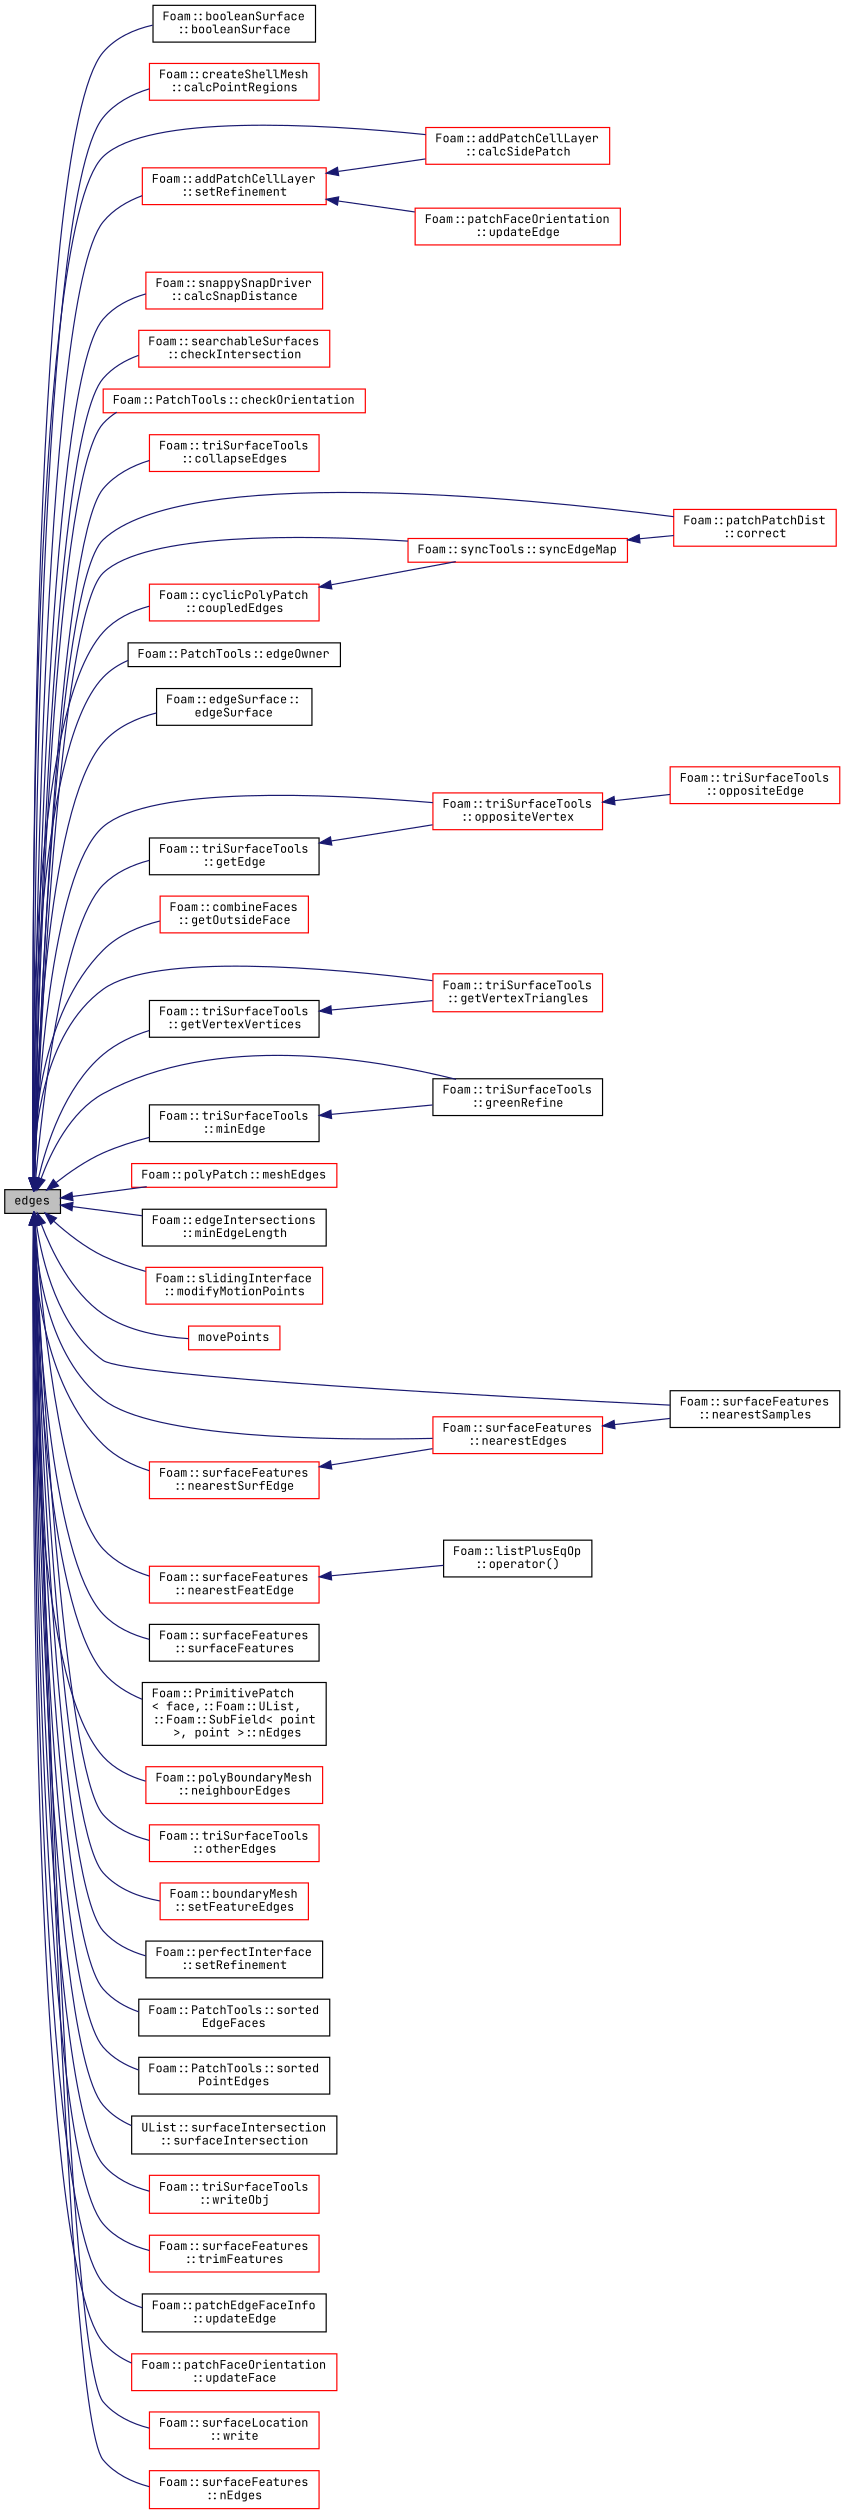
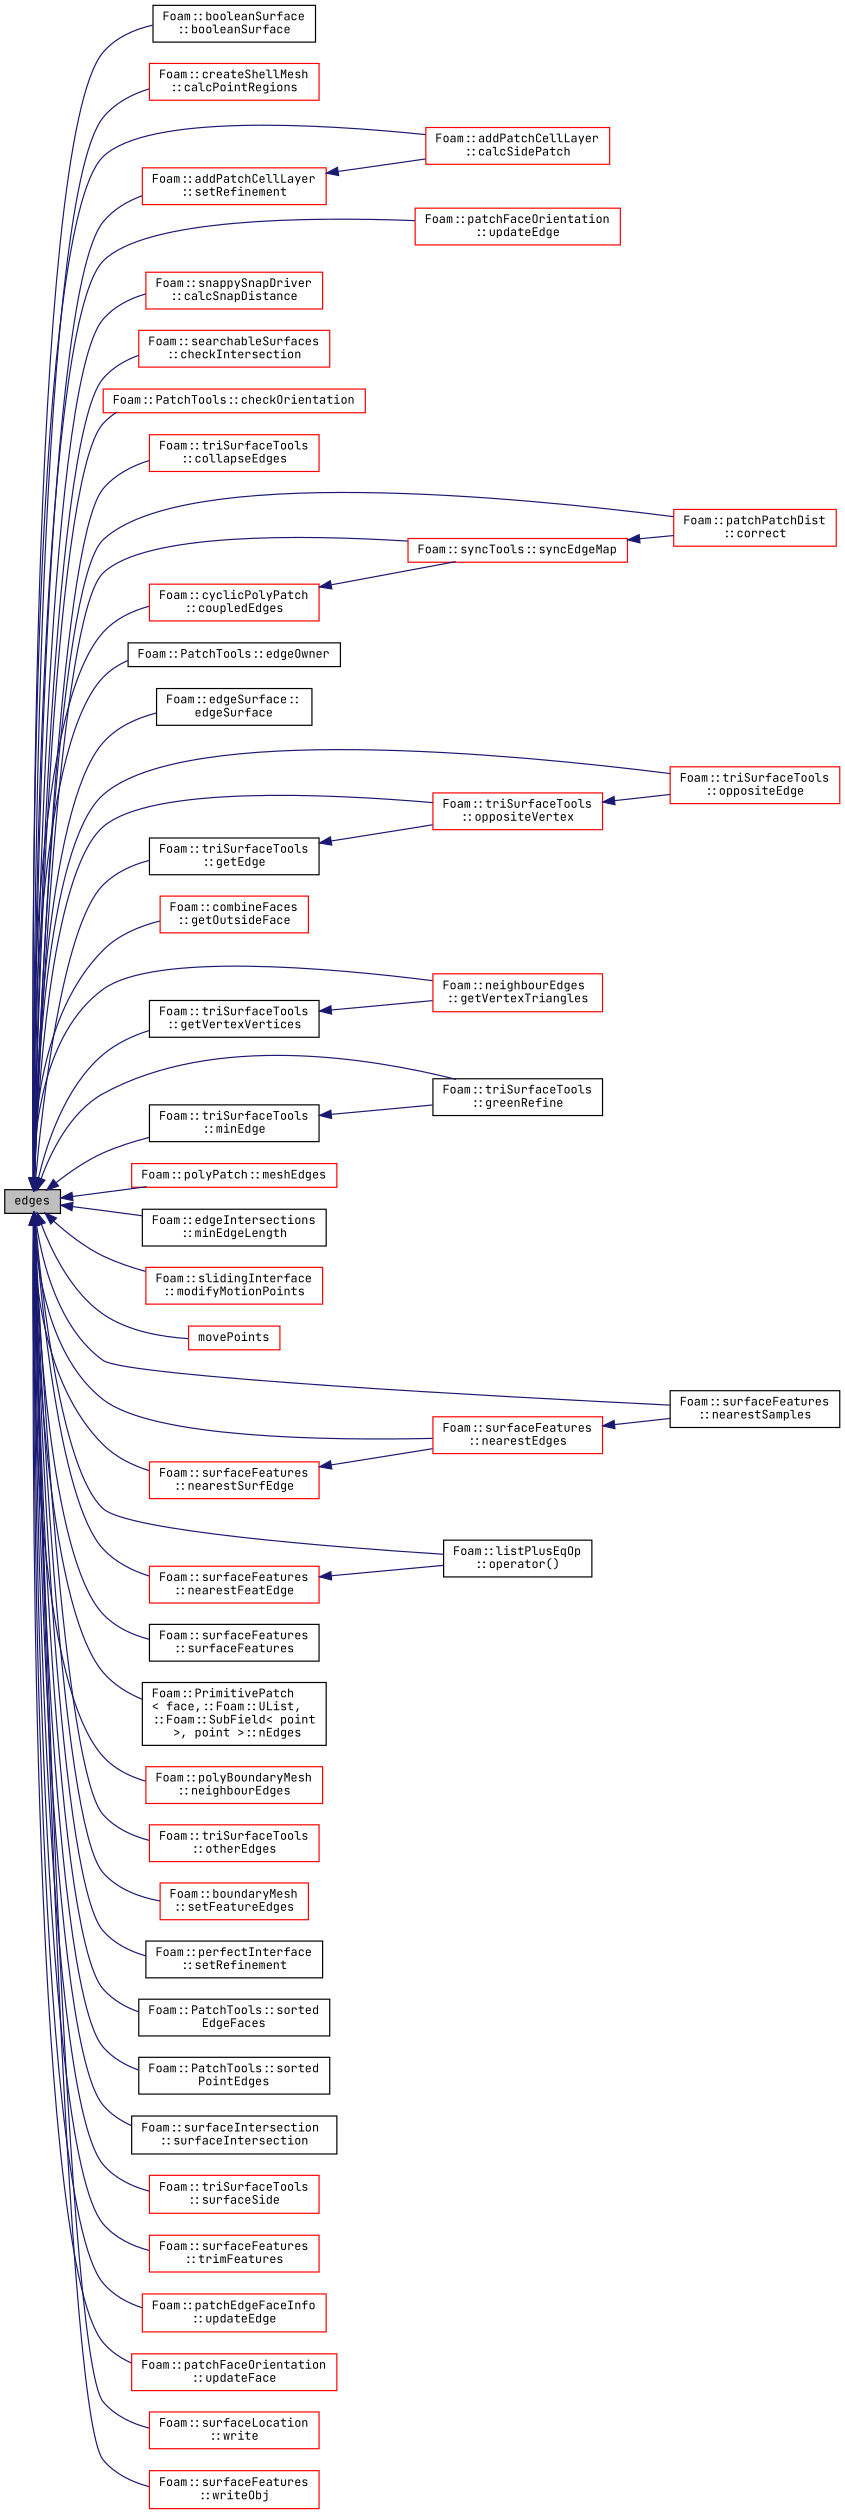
edge "Foam::patchFaceOrientation ::updateEdge" -> "Foam::addPatchCellLayer ::setRefinement": now "Foam::patchFaceOrientation ::updateEdge" -> "edges"
edge "Foam::triSurfaceTools ::oppositeEdge" -> "edges": added
node "Foam::triSurfaceTools ::getVertexTriangles": label "Foam::triSurfaceTools ::getVertexTriangles" -> "Foam::neighbourEdges ::getVertexTriangles"
edge "Foam::listPlusEqOp ::operator()" -> "edges": added
node "UList::surfaceIntersection ::surfaceIntersection": label "UList::surfaceIntersection ::surfaceIntersection" -> "Foam::surfaceIntersection ::surfaceIntersection"
node "Foam::triSurfaceTools ::writeObj": label "Foam::triSurfaceTools ::writeObj" -> "Foam::triSurfaceTools ::surfaceSide"
node "Foam::patchEdgeFaceInfo ::updateEdge": color black -> red
node "Foam::surfaceFeatures ::nEdges": label "Foam::surfaceFeatures ::nEdges" -> "Foam::surfaceFeatures ::writeObj"
